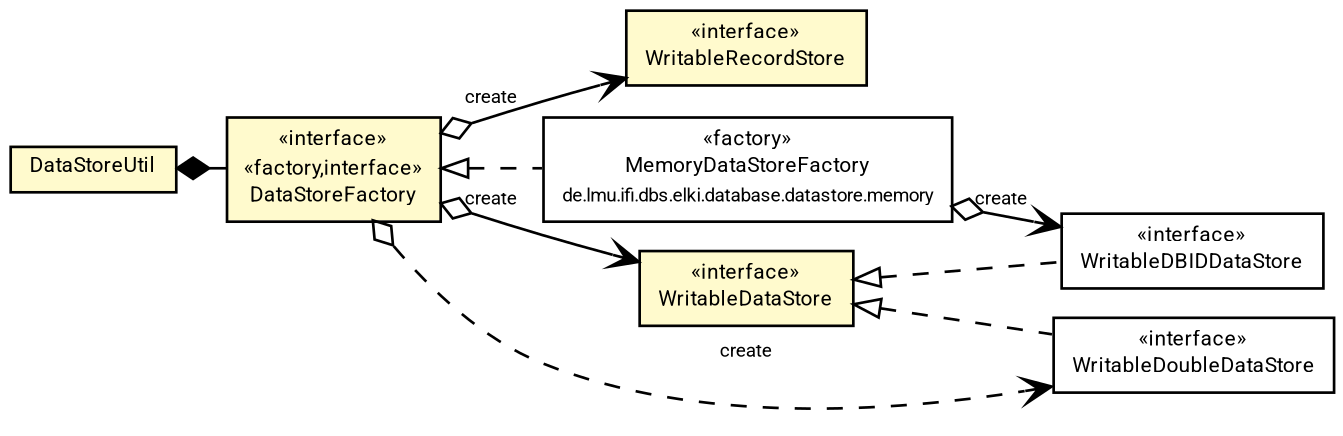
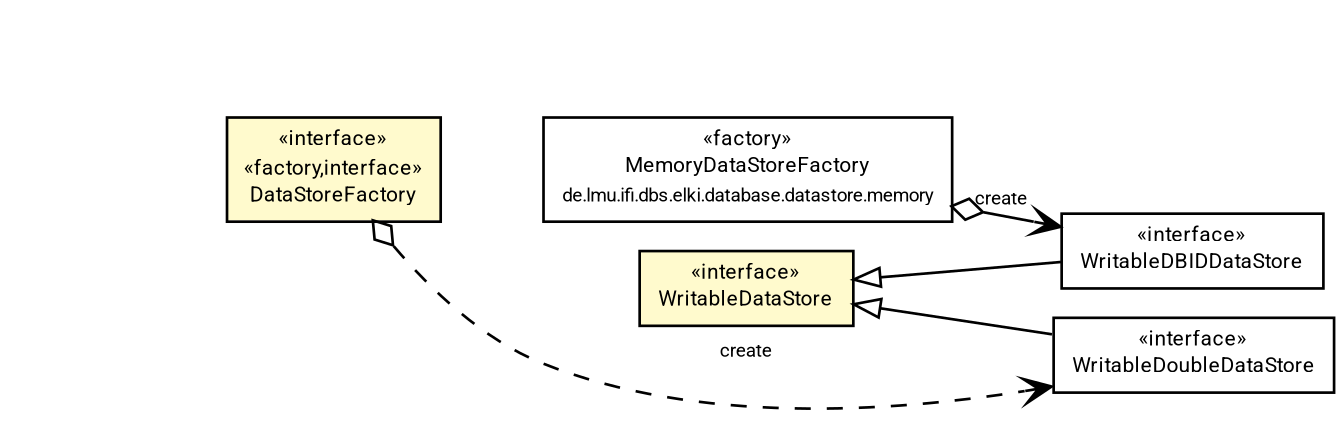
node "WritableRecordStore": removed
node "DataStoreUtil": removed
edge "MemoryDataStoreFactory" -> "DataStoreFactory": removed
edge "DataStoreFactory" -- "WritableDataStore": removed, label "create"
edge "WritableDBIDDataStore" -> "WritableDataStore": style dashed -> solid
edge "WritableDoubleDataStore" -> "WritableDataStore": style dashed -> solid
